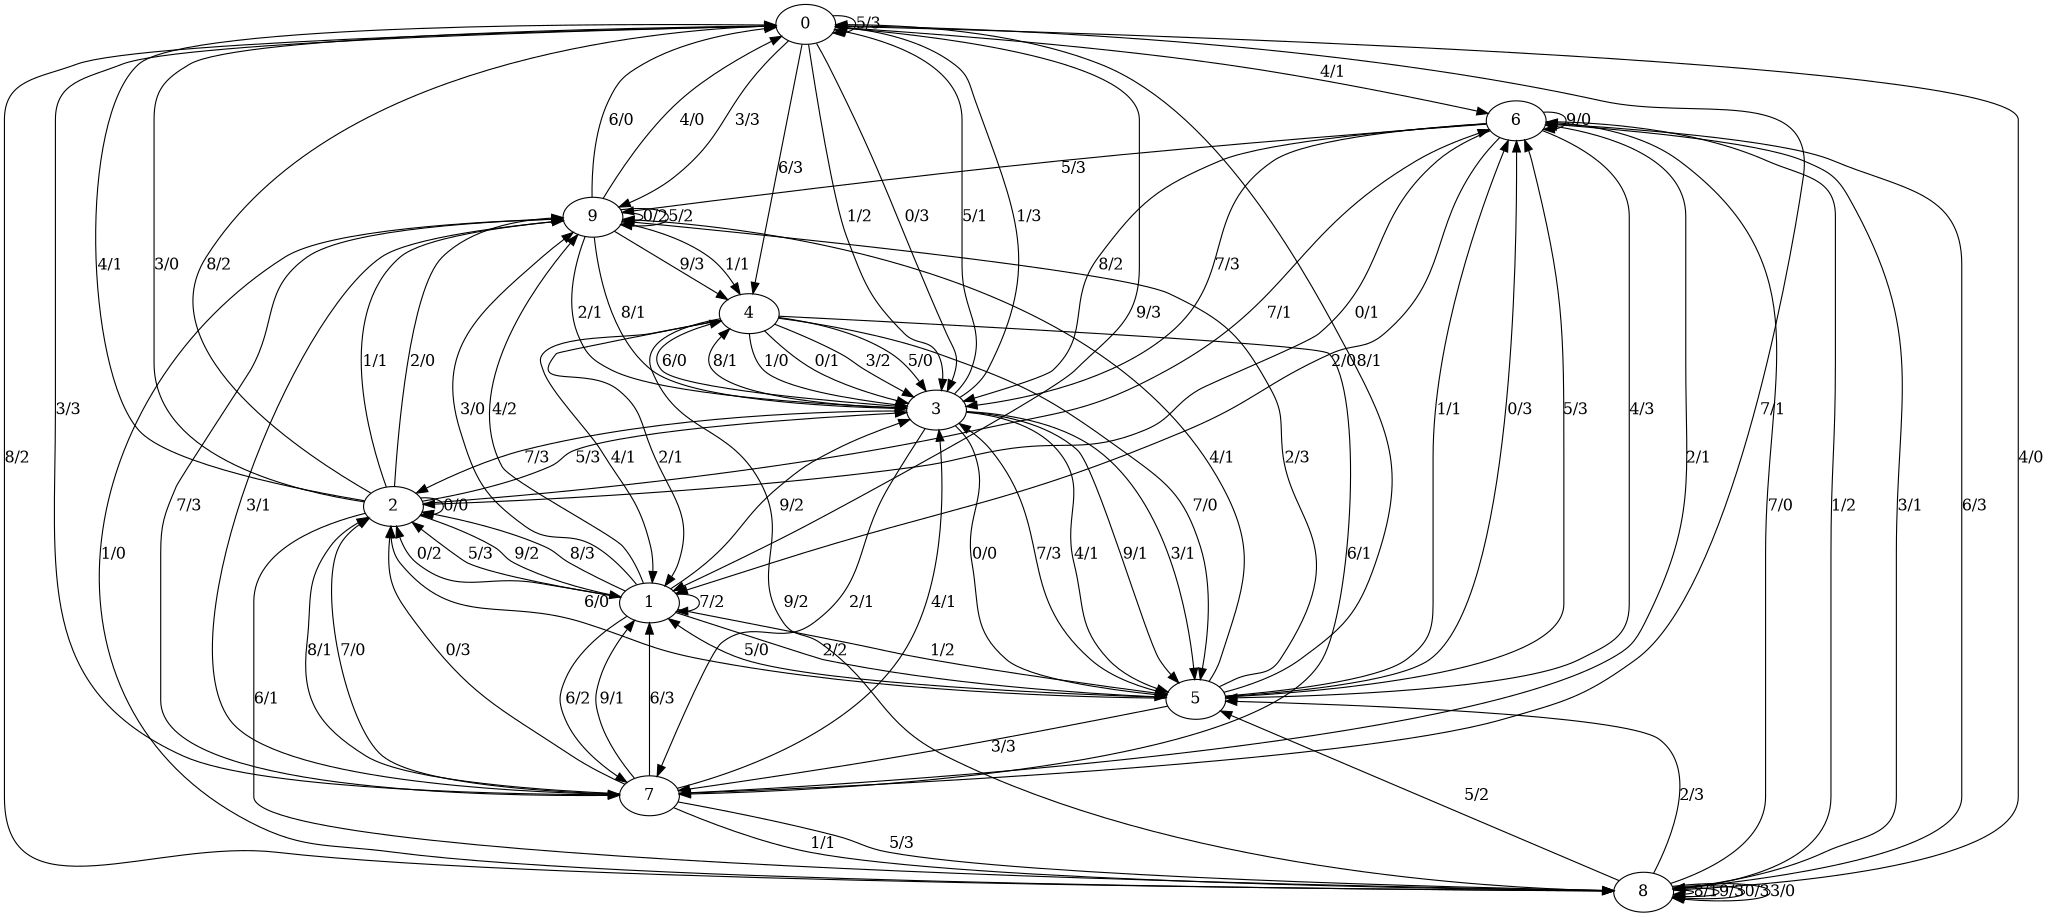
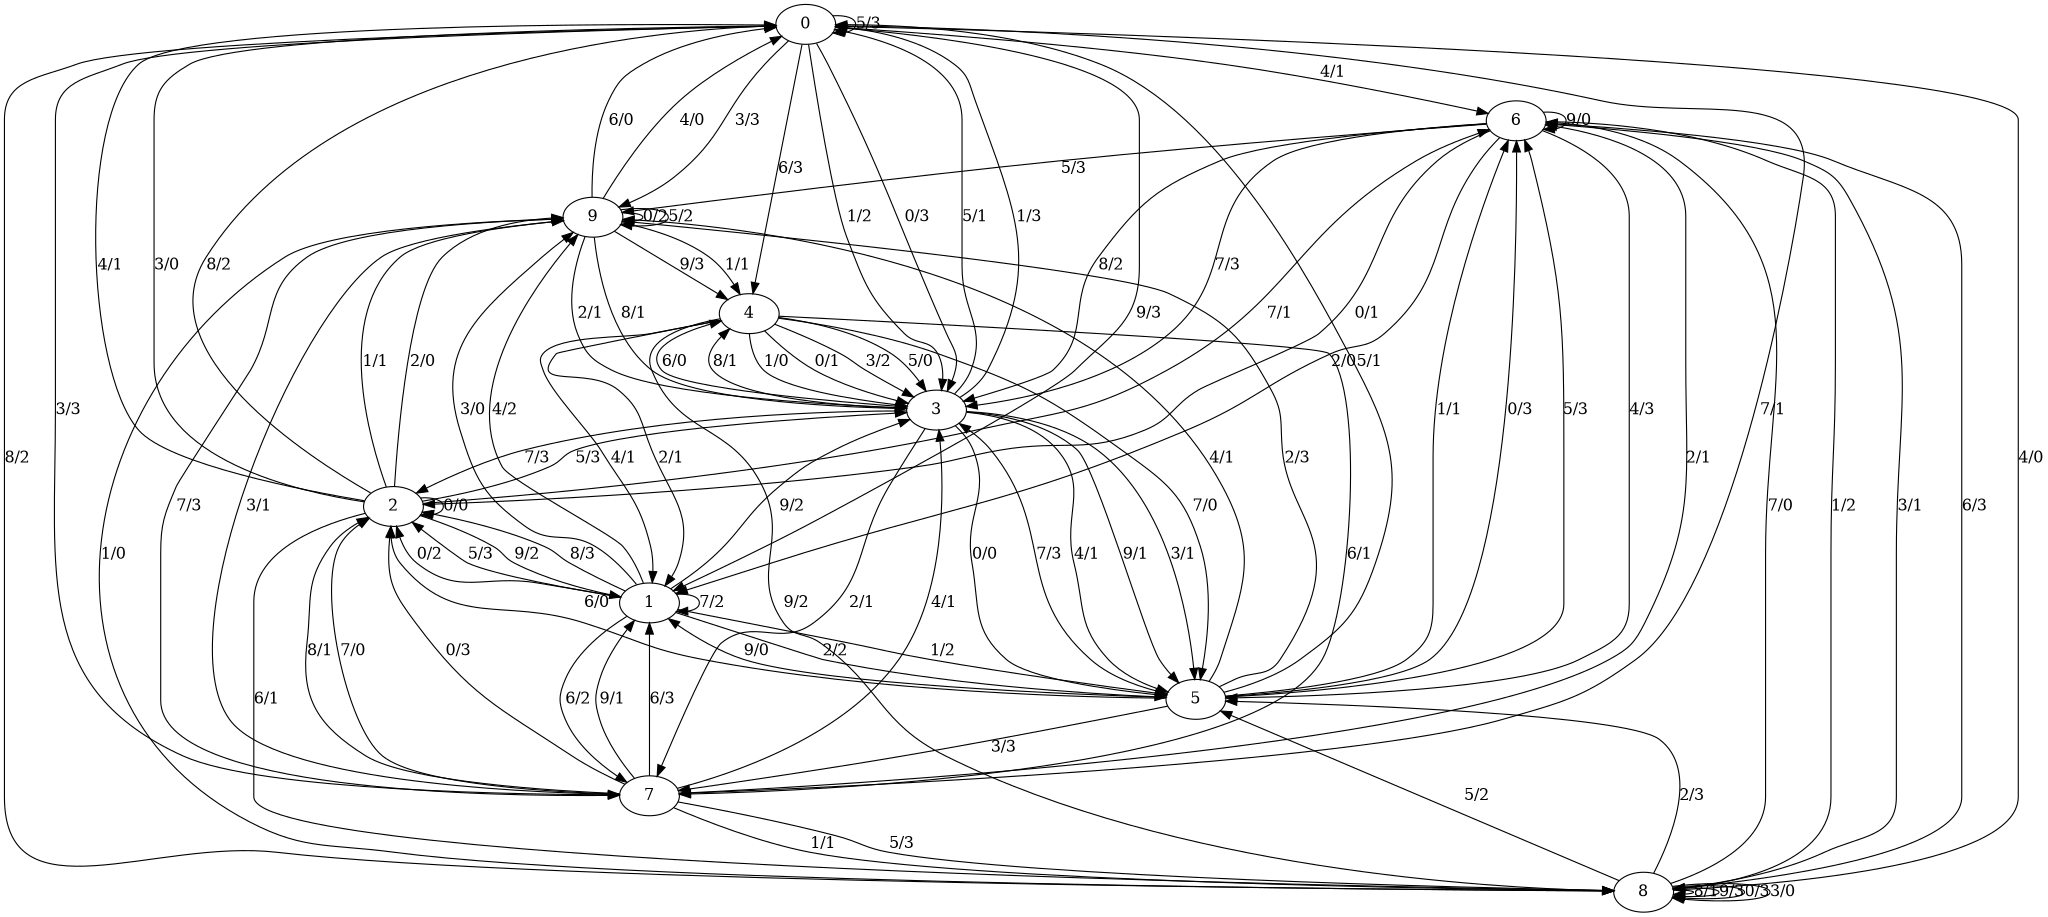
edge "5" -> "0": label "8/1" -> "5/1"
edge "5" -> "1": label "5/0" -> "9/0"
